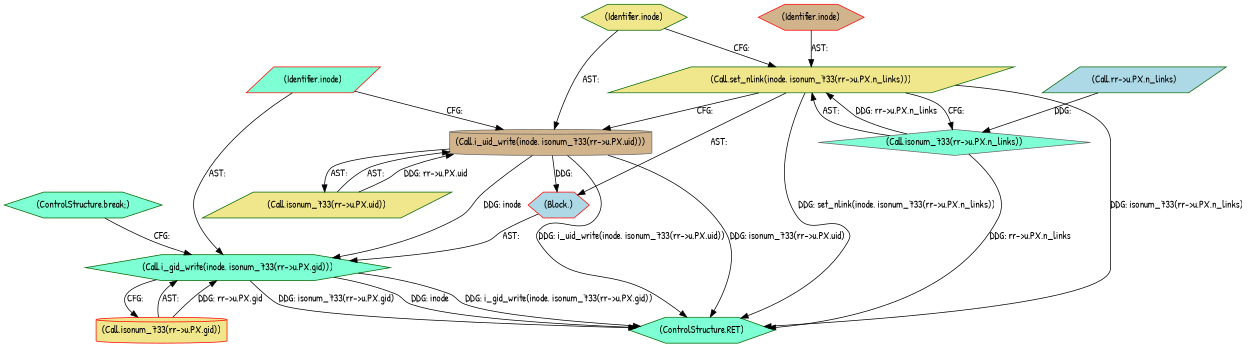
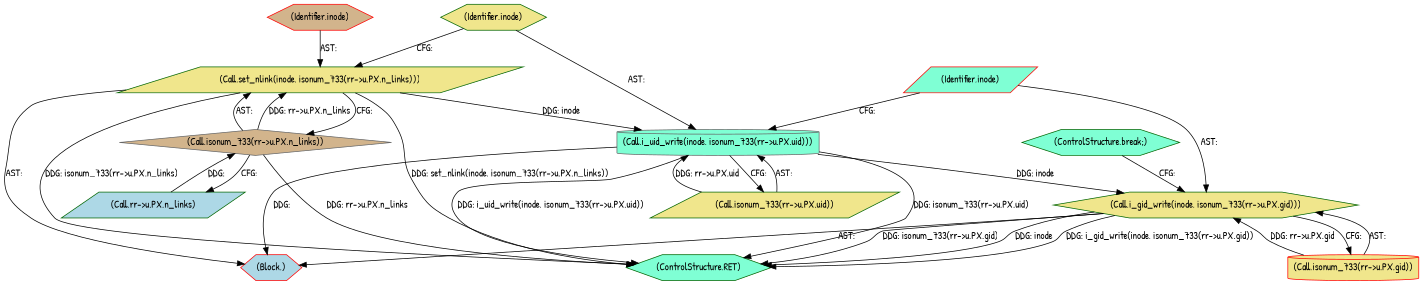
edge "(Call,set_nlink(inode, isonum_733(rr->u.PX.n_links)))" -> "(Call,i_uid_write(inode, isonum_733(rr->u.PX.uid)))": label "CFG: " -> "DDG: inode"
node "(Call,i_uid_write(inode, isonum_733(rr->u.PX.uid)))": fillcolor tan -> aquamarine
node "(Call,isonum_733(rr->u.PX.n_links))": fillcolor aquamarine -> tan
edge "(Call,i_uid_write(inode, isonum_733(rr->u.PX.uid)))" -> "(Call,isonum_733(rr->u.PX.uid))": label "AST: " -> "CFG: "
edge "(Call,isonum_733(rr->u.PX.n_links))" -> "(Call,rr->u.PX.n_links)": added, label "CFG:"
edge "(Block,)" -> "(Call,i_gid_write(inode, isonum_733(rr->u.PX.gid)))": reversed
node "(Call,i_gid_write(inode, isonum_733(rr->u.PX.gid)))": fillcolor aquamarine -> khaki
